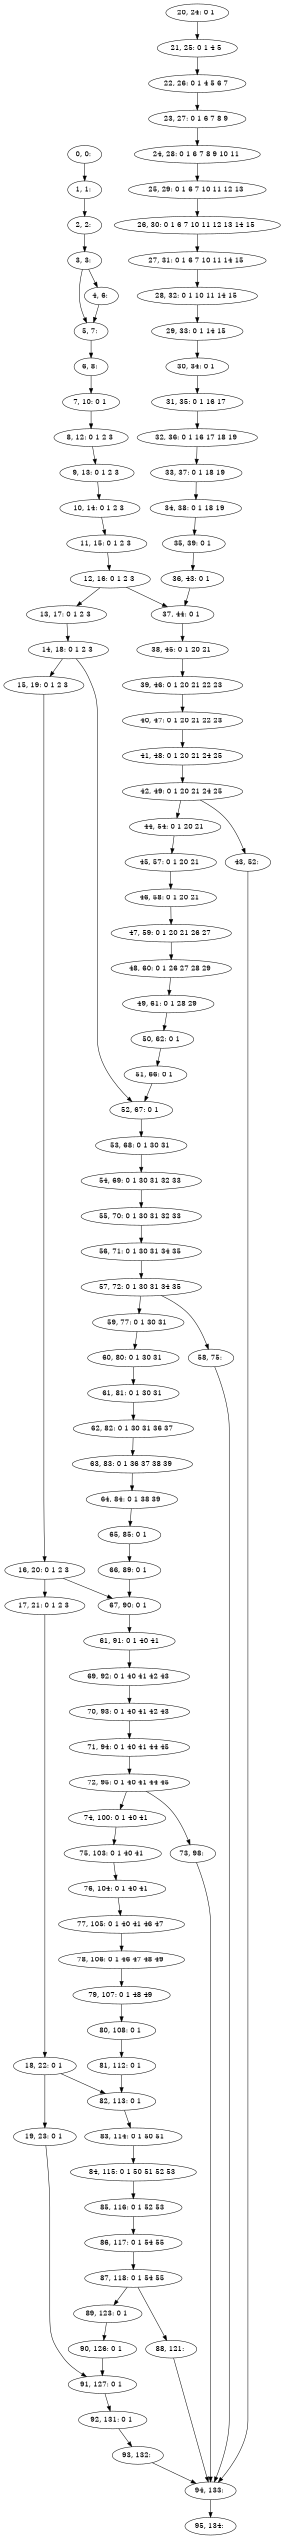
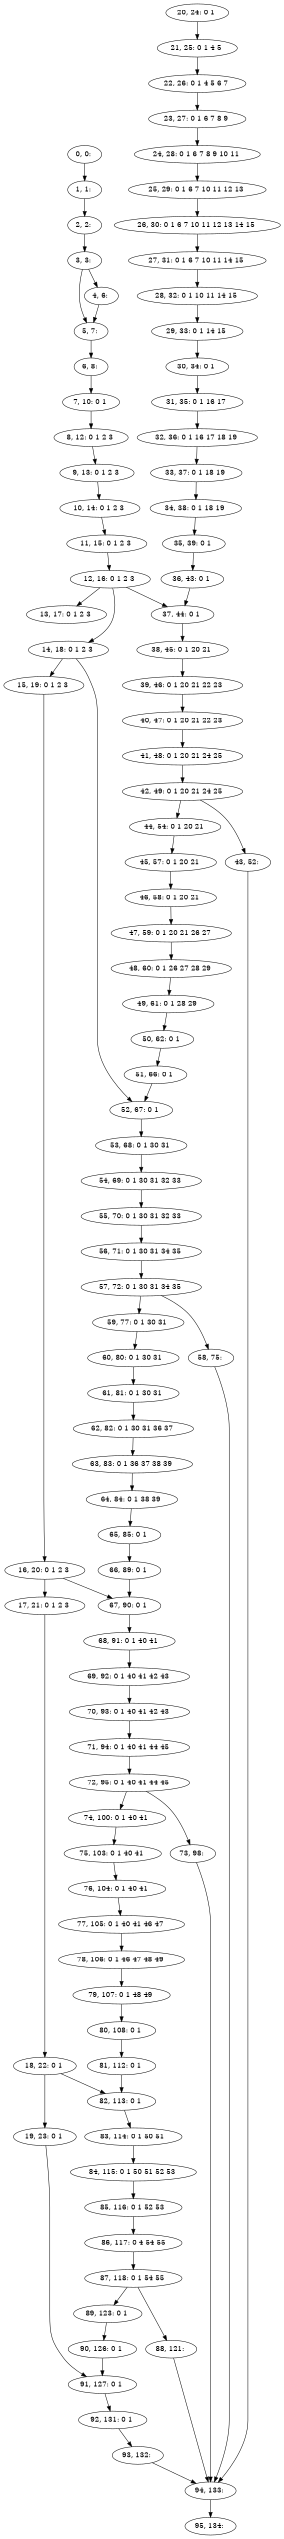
edge "13, 17: 0 1 2 3" -> "14, 18: 0 1 2 3": now "12, 16: 0 1 2 3" -> "14, 18: 0 1 2 3"
node "61, 91: 0 1 40 41": label "61, 91: 0 1 40 41" -> "68, 91: 0 1 40 41"
node "86, 117: 0 1 54 55": label "86, 117: 0 1 54 55" -> "86, 117: 0 4 54 55"
